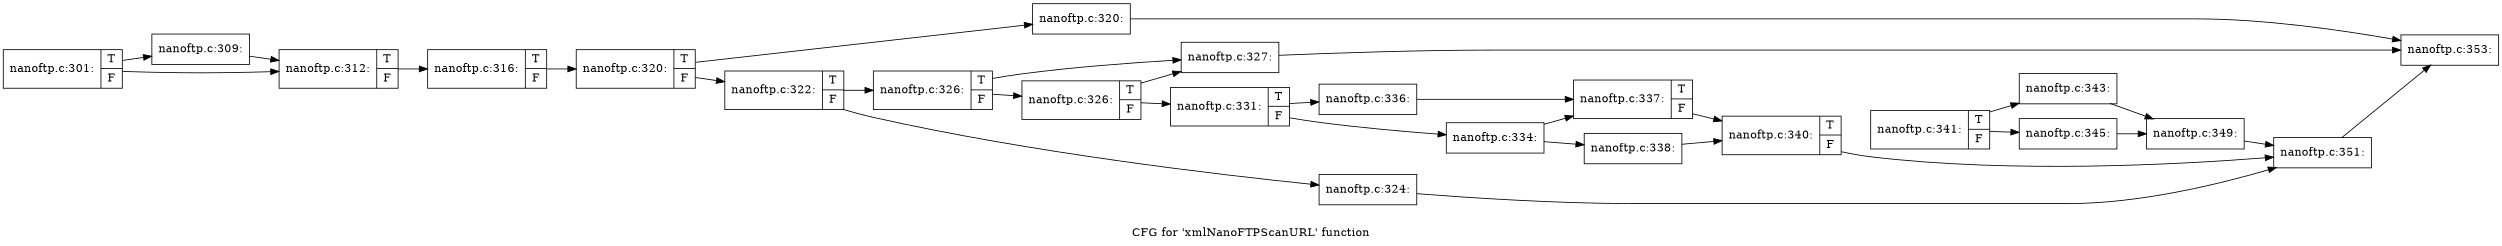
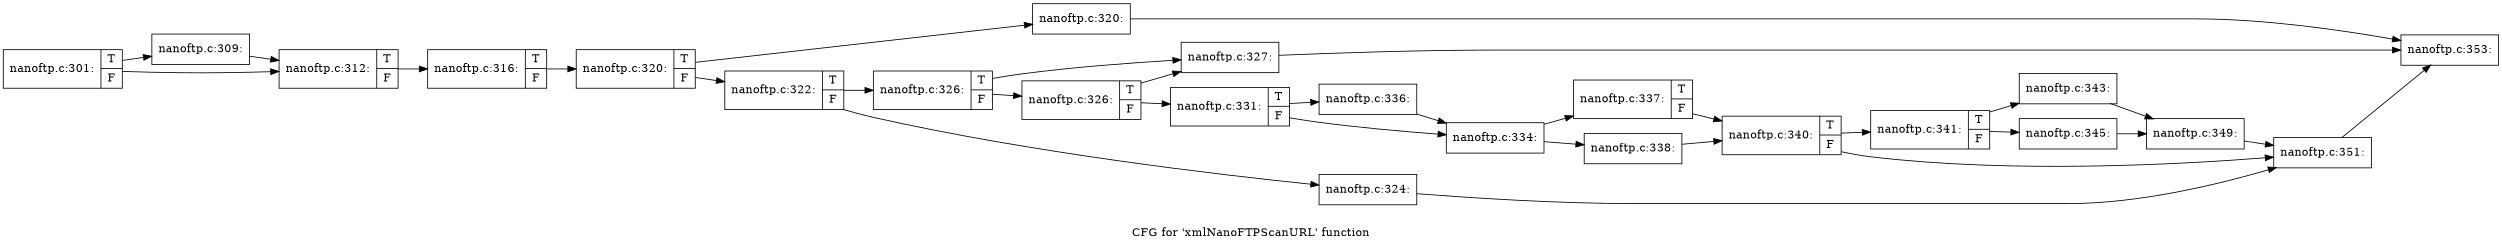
edge "nanoftp.c:336:" -> "nanoftp.c:337:": now "nanoftp.c:336:" -> "nanoftp.c:334:"
edge "nanoftp.c:340:" -> "nanoftp.c:341:": added
